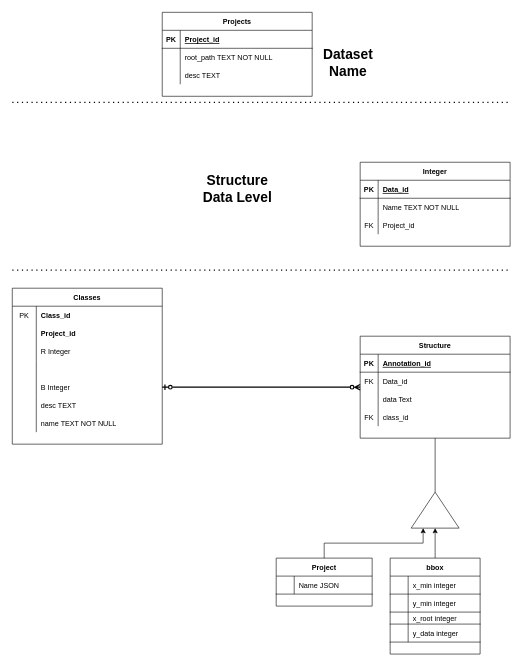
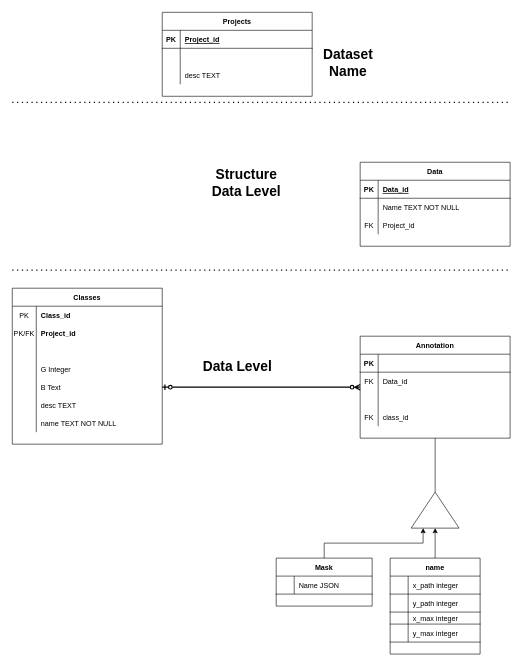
node "root_path TEXT NOT NULL": removed
node "Integer": label "Integer" -> "Data"
node "Structure Data Level": moved (237, 189) -> (246, 183)
node "PK/FK": added
node "Structure": label "Structure" -> "Annotation"
node "R Integer": removed
node "Annotation_id": removed
node "Data Level": added
node "G Integer": added
node "B Integer": label "B Integer" -> "B Text"
node "data Text": removed
node "Project": label "Project" -> "Mask"
node "bbox": label "bbox" -> "name"
node "x_min integer": label "x_min integer" -> "x_path integer"
node "y_min integer": label "y_min integer" -> "y_path integer"
node "x_root integer": label "x_root integer" -> "x_max integer"
node "y_data integer": label "y_data integer" -> "y_max integer"
